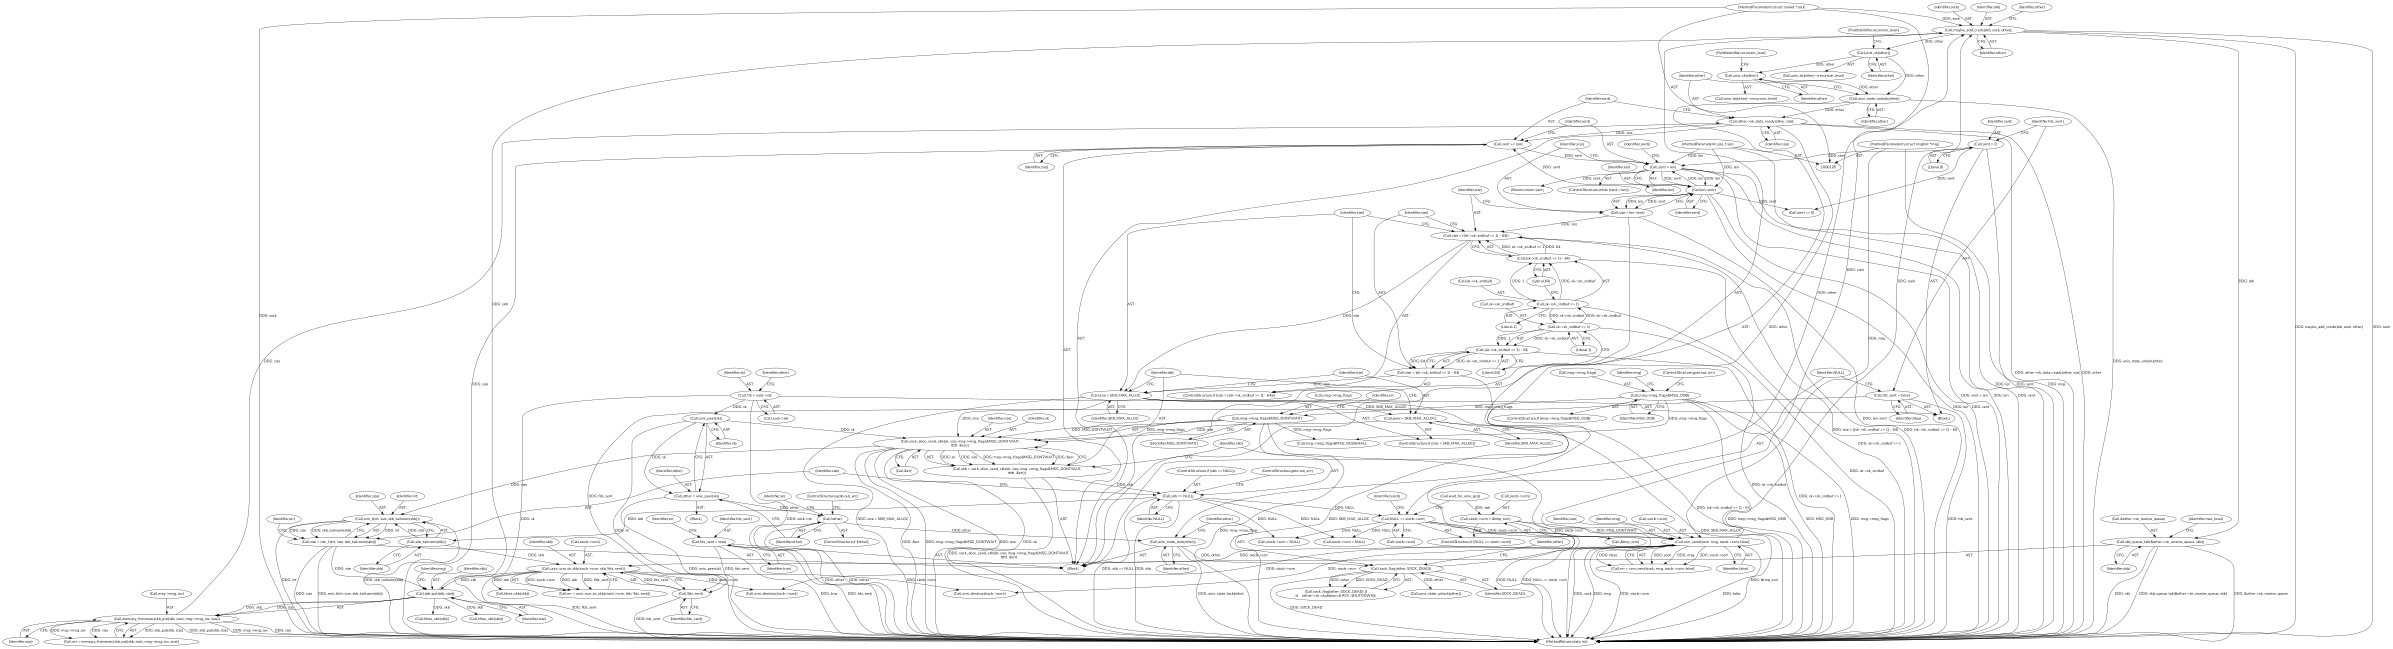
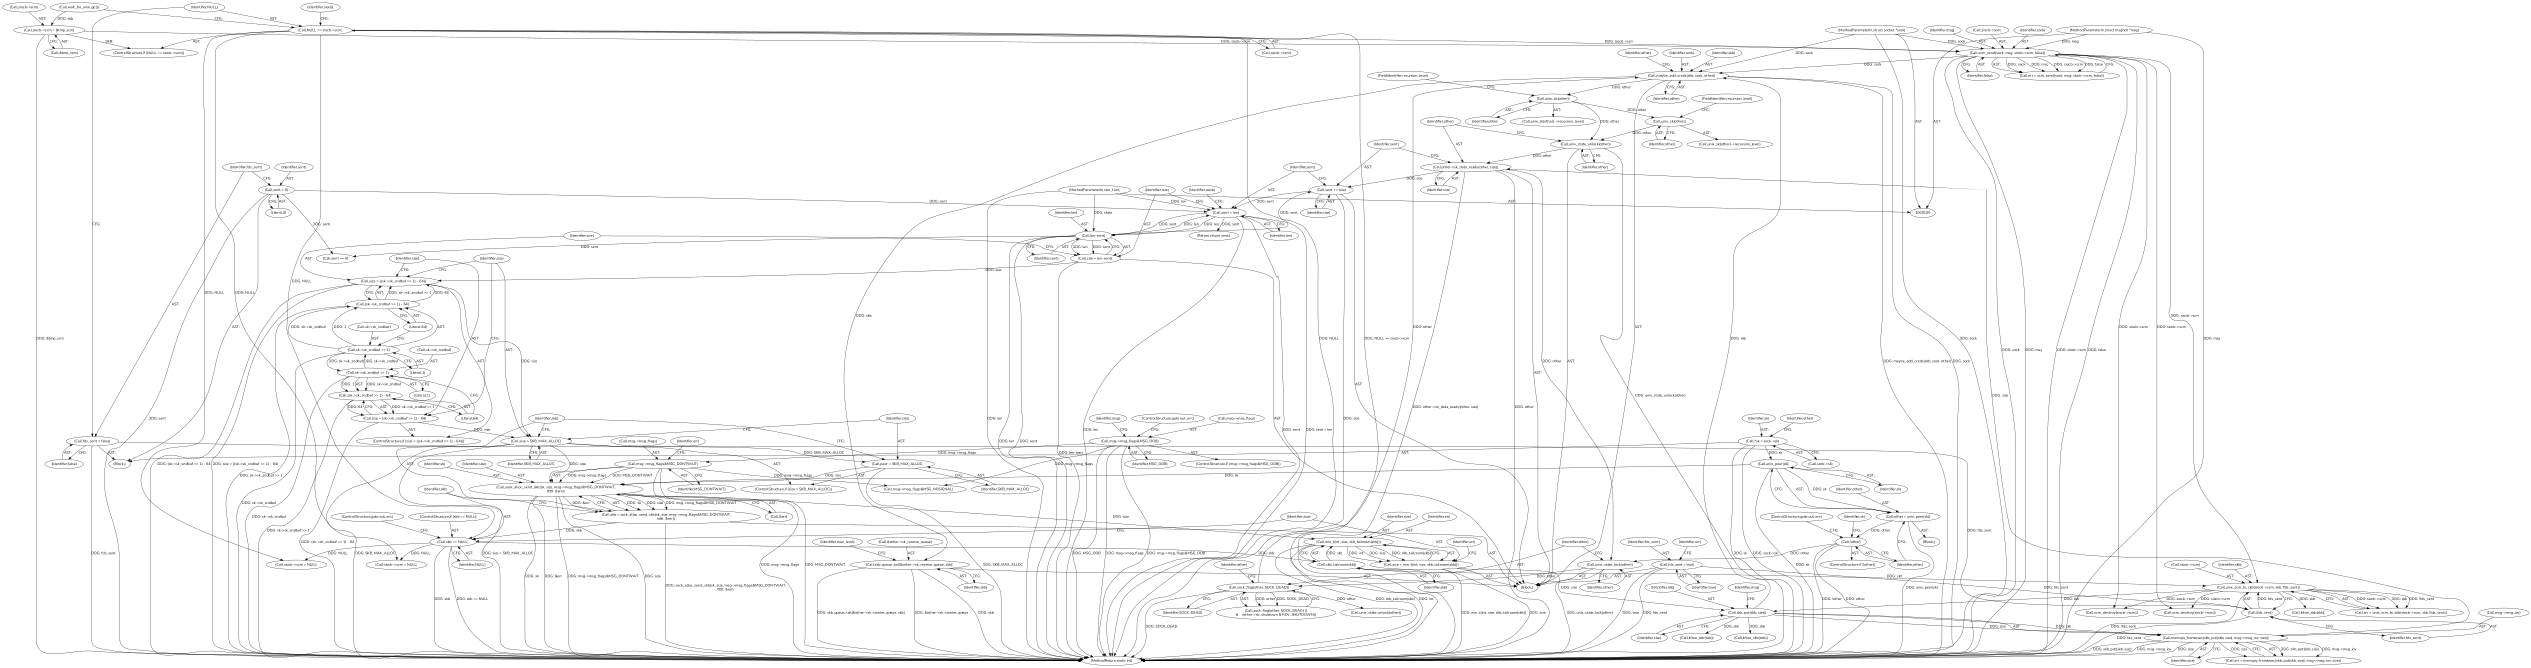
node "(Call,sent += lock)": label "(Call,sent += lock)" -> "(Call,sent += size)"
edge "(MethodParameterIn,size_t len)" -> "(Call,len-sent)": label "DDG: len" -> "DDG: state"
node "(ControlStructure,while (sent < len))": removed
edge "(Call,skb == NULL)" -> "(Call,NULL == siocb->scm)": reversed
edge "(Call,sock_flag(other, SOCK_DEAD))" -> "(Identifier,SOCK_DEAD)": label "AST: " -> "CFG: "
